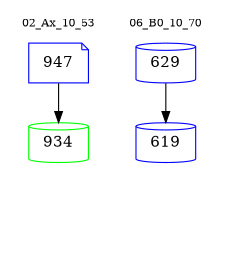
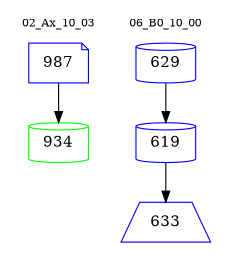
cluster "02_Ax_10_53": label "02_Ax_10_53" -> "02_Ax_10_03"
cluster "06_B0_10_70": label "06_B0_10_70" -> "06_B0_10_00"
node "947": label "947" -> "987"
node "633": added
